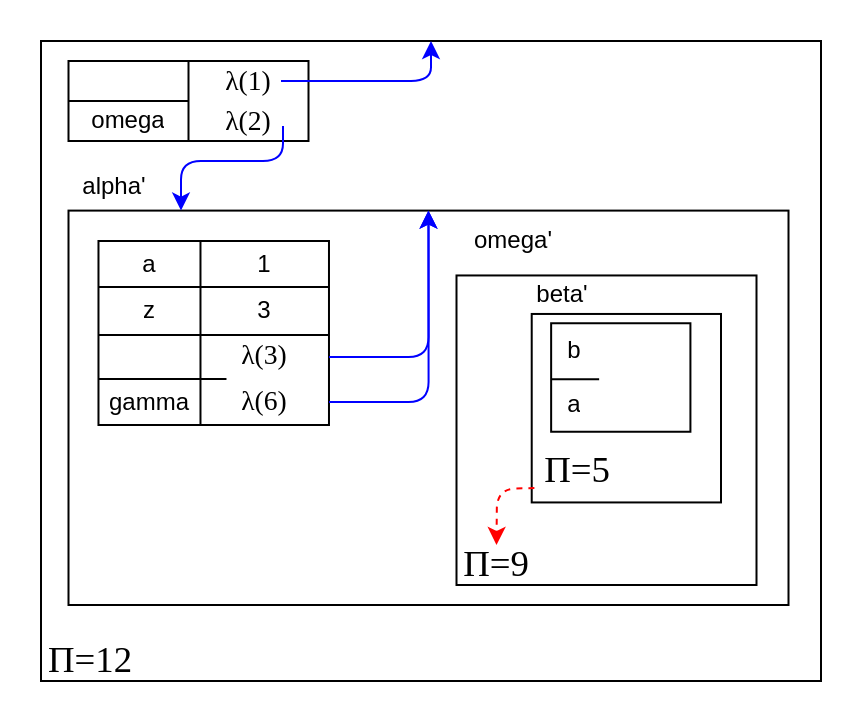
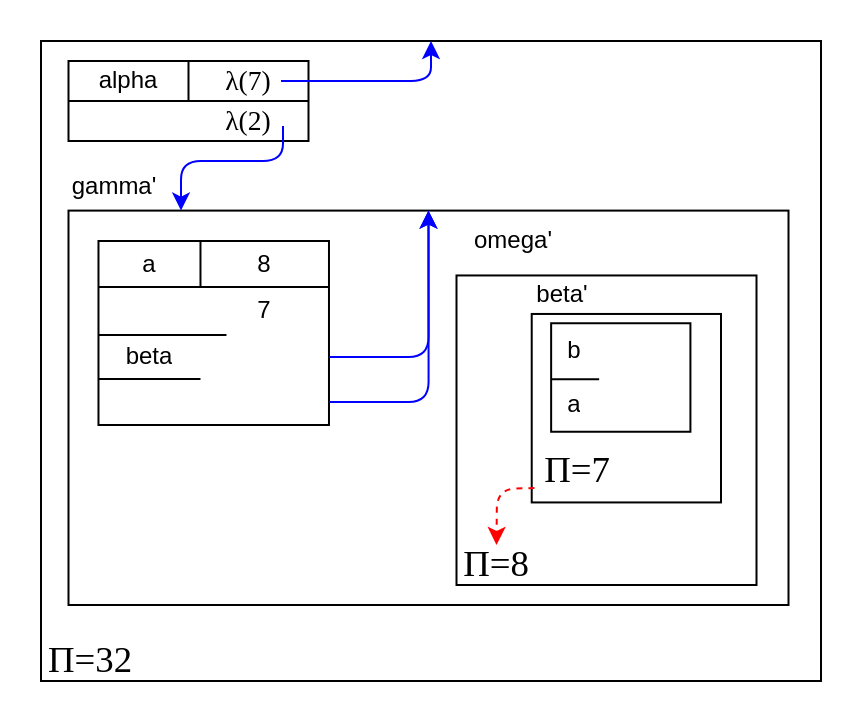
node "alpha": added
node "λ(1)": label "λ(1)" -> "λ(7)"
node "omega": removed
node "alpha'": label "alpha'" -> "gamma'"
node "1": label "1" -> "8"
node "z": removed
node "3": label "3" -> "7"
node "beta": added
node "λ(3)": removed
node "gamma": removed
node "λ(6)": removed
node "Π=5": label "Π=5" -> "Π=7"
node "Π=9": label "Π=9" -> "Π=8"
node "Π=12": label "Π=12" -> "Π=32"
